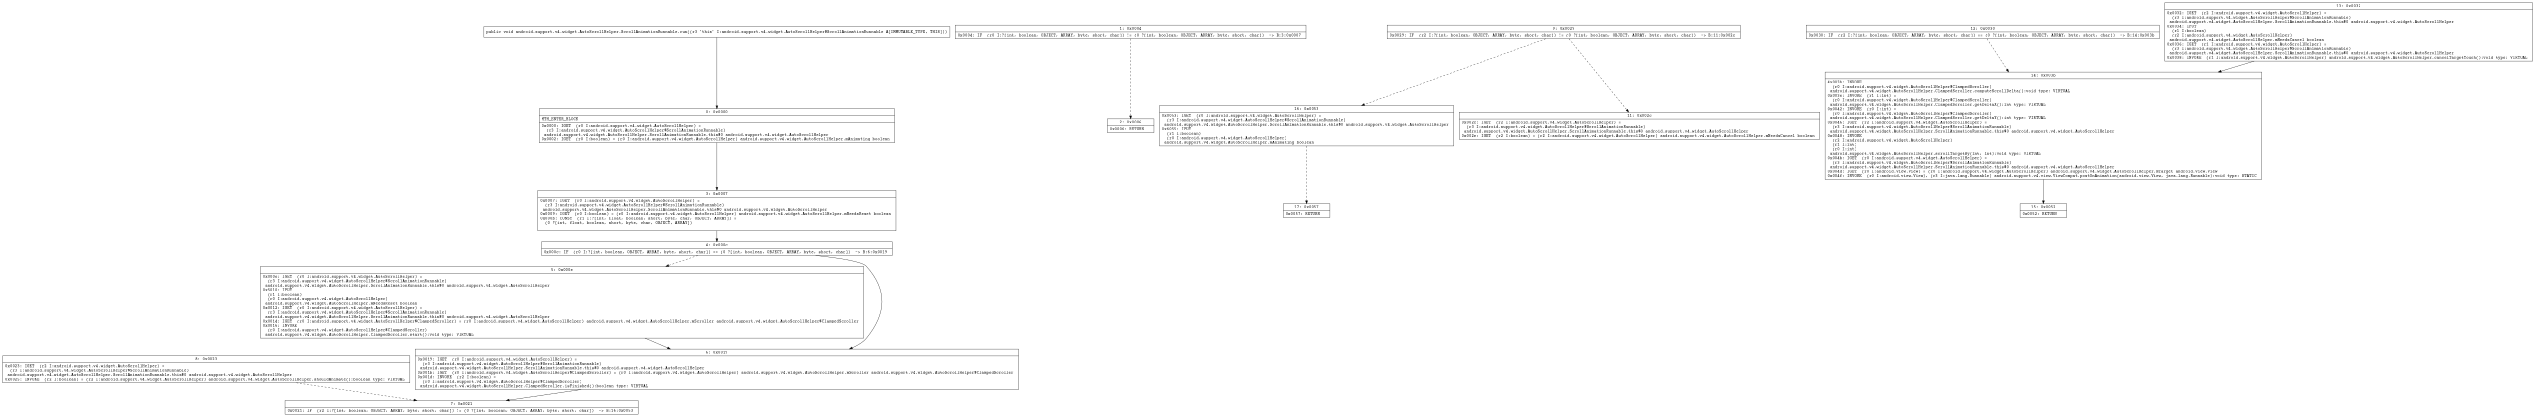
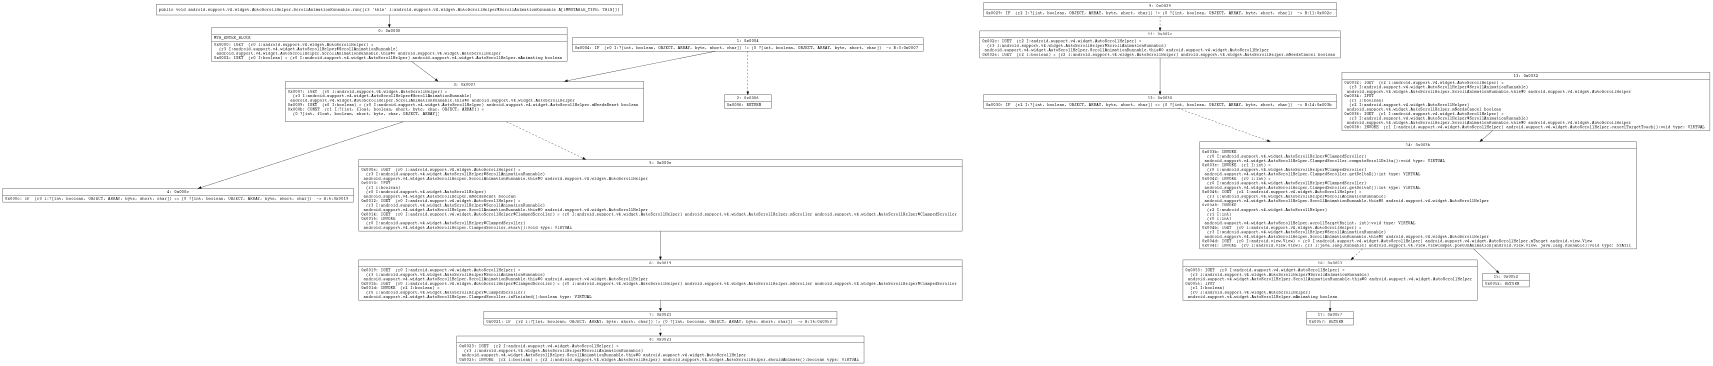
edge "1: 0x0004" -> "3: 0x0007": added
edge "9: 0x0029" -> "16: 0x0053": now "14: 0x003b" -> "16: 0x0053"
edge "11: 0x002c" -> "12: 0x0030": added
node "14: 0x003b": text "4x003b: INVOKE" -> "0x003b: INVOKE"
node "16: 0x0053": text "0x6055: IPUT" -> "0x0055: IPUT"
edge "16: 0x0053" -> "17: 0x0057": style dashed -> solid
edge "4: 0x000c" -> "5: 0x000e": now "3: 0x0007" -> "5: 0x000e"
edge "4: 0x000c" -> "6: 0x0019": removed
edge "8: 0x0023" -> "7: 0x0021": reversed
